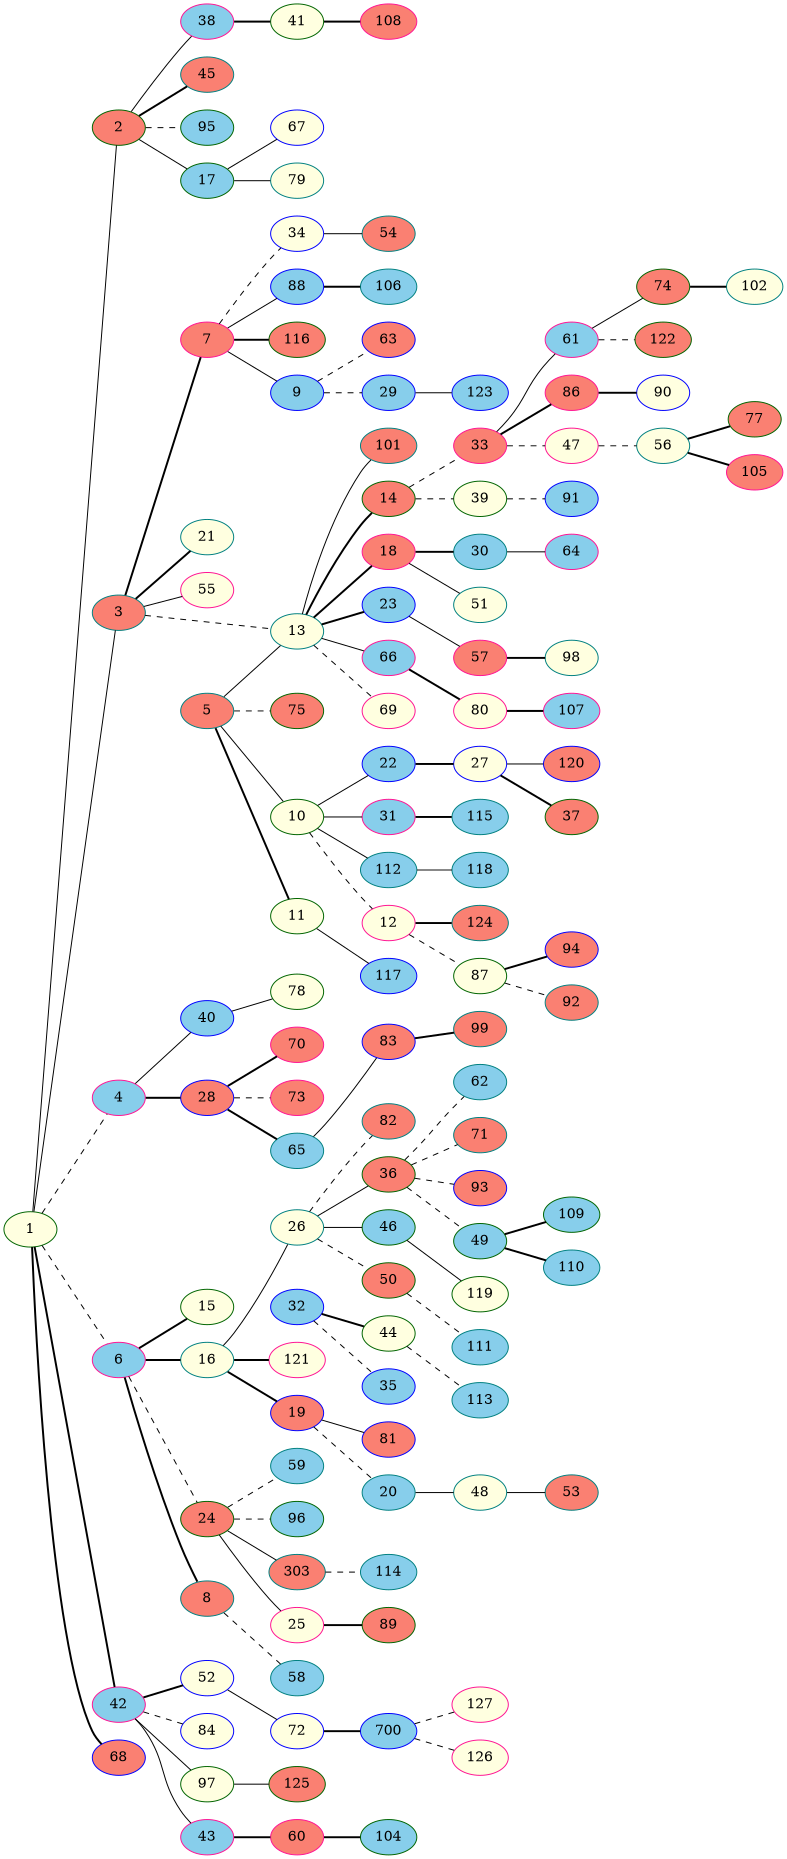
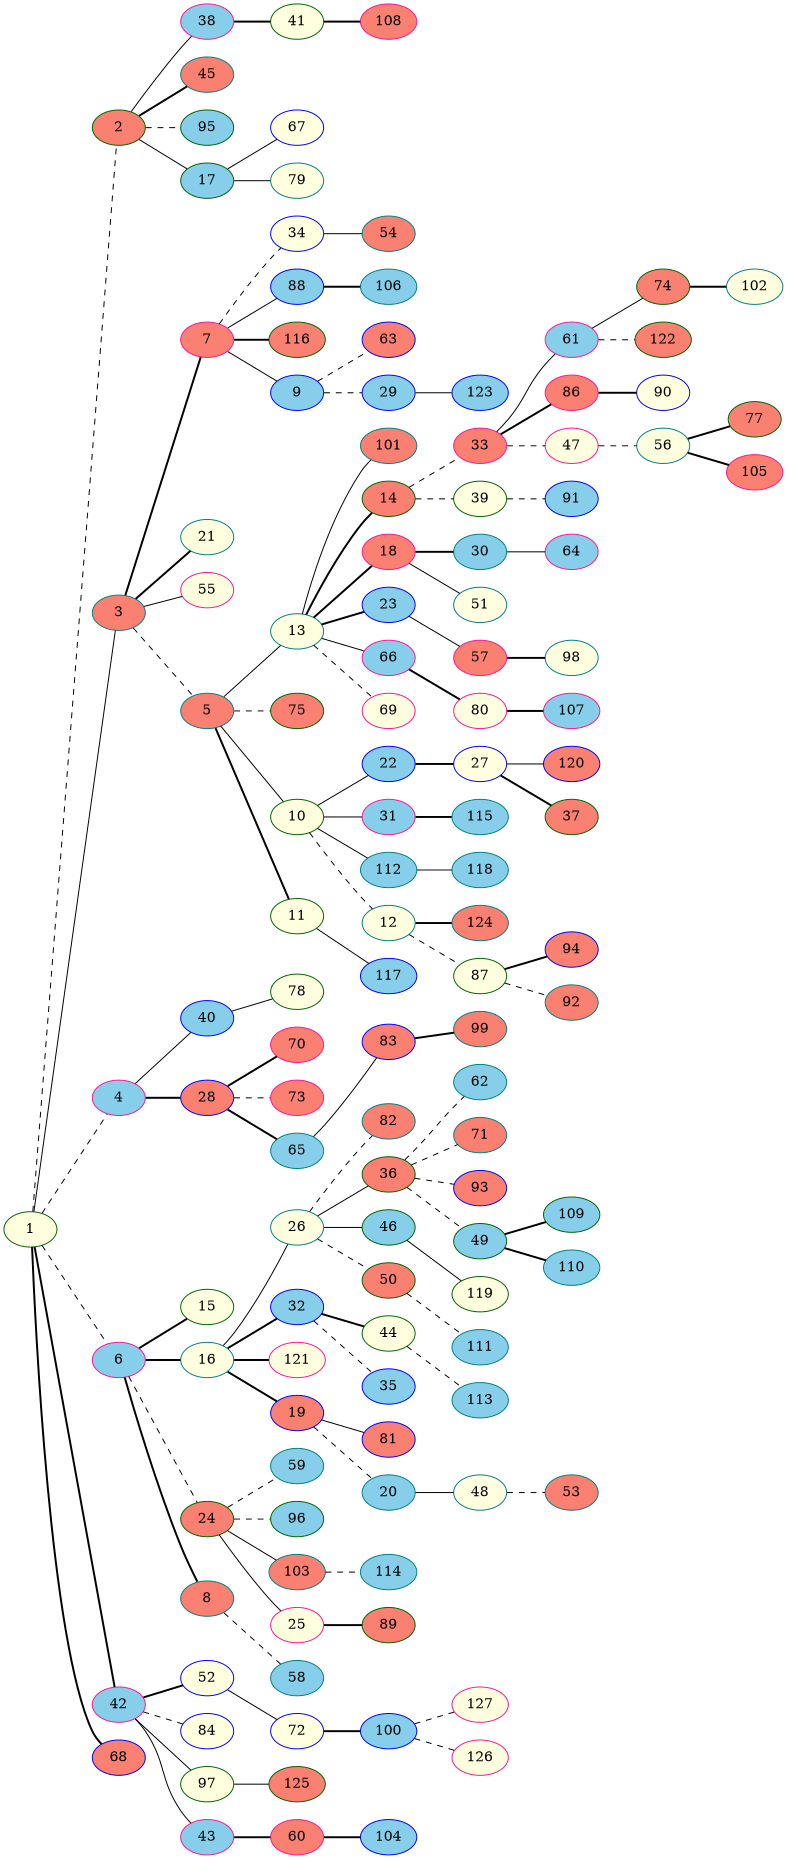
edge "3" -- "13": now "3" -- "5"
edge "2" -- "1": style solid -> dashed
node "12": color deeppink -> teal
edge "32" -- "16": added
edge "48" -- "53": style solid -> dashed
node "303": label "303" -> "103"
node "700": label "700" -> "100"
node "104": color darkgreen -> blue
